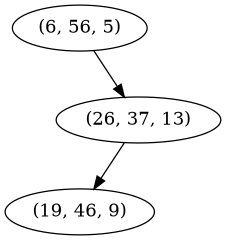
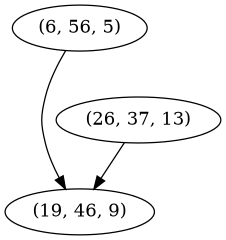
edge "(6, 56, 5)" -> "(26, 37, 13)": now "(6, 56, 5)" -> "(19, 46, 9)"
